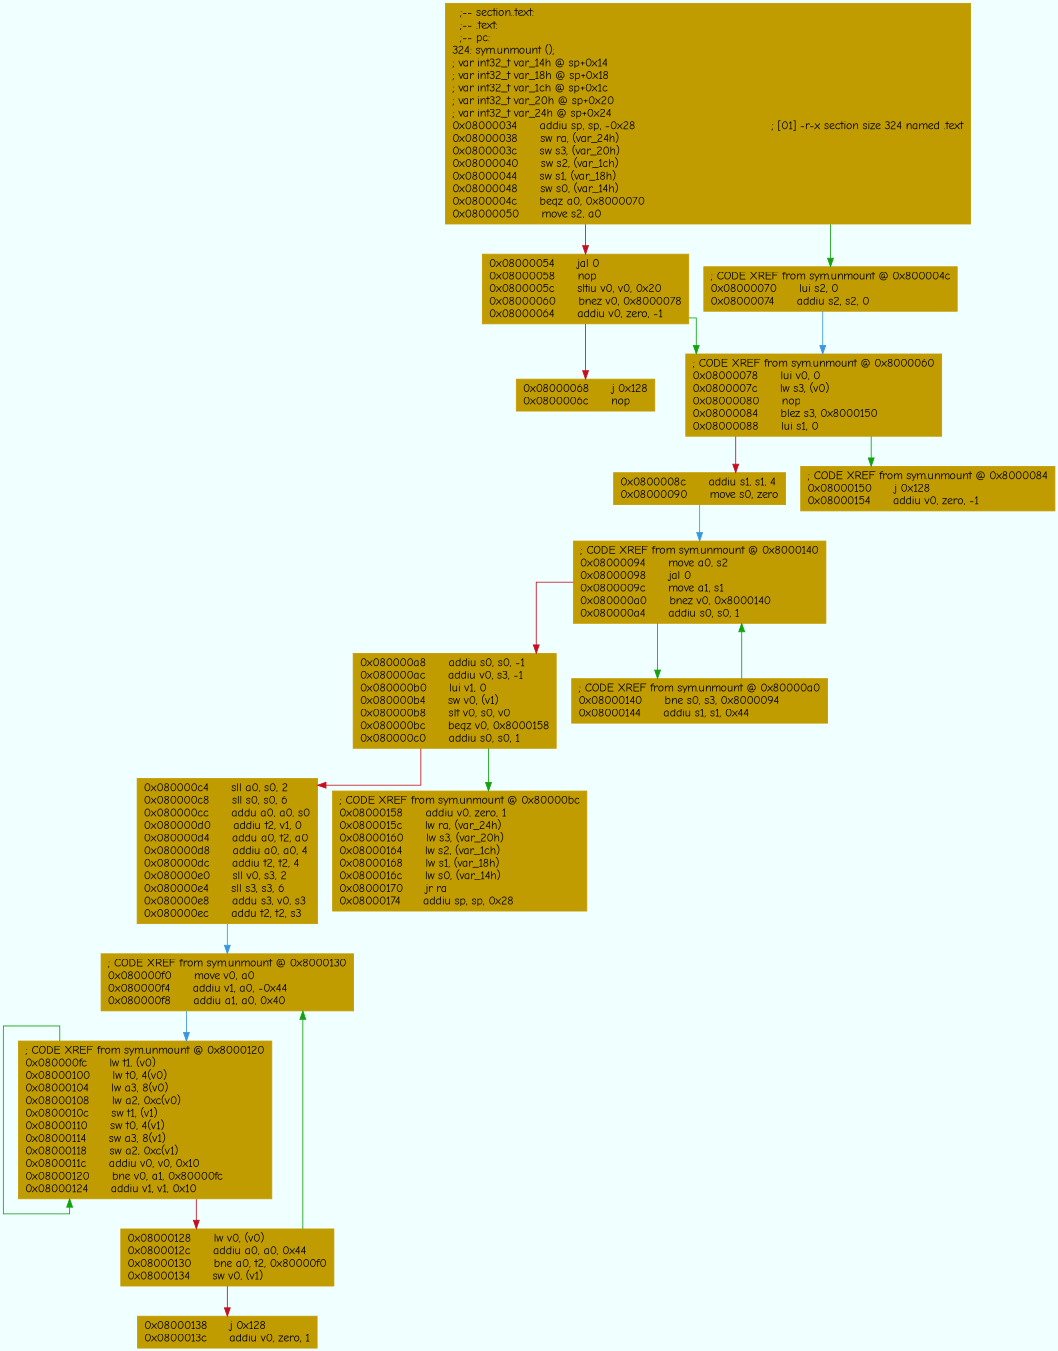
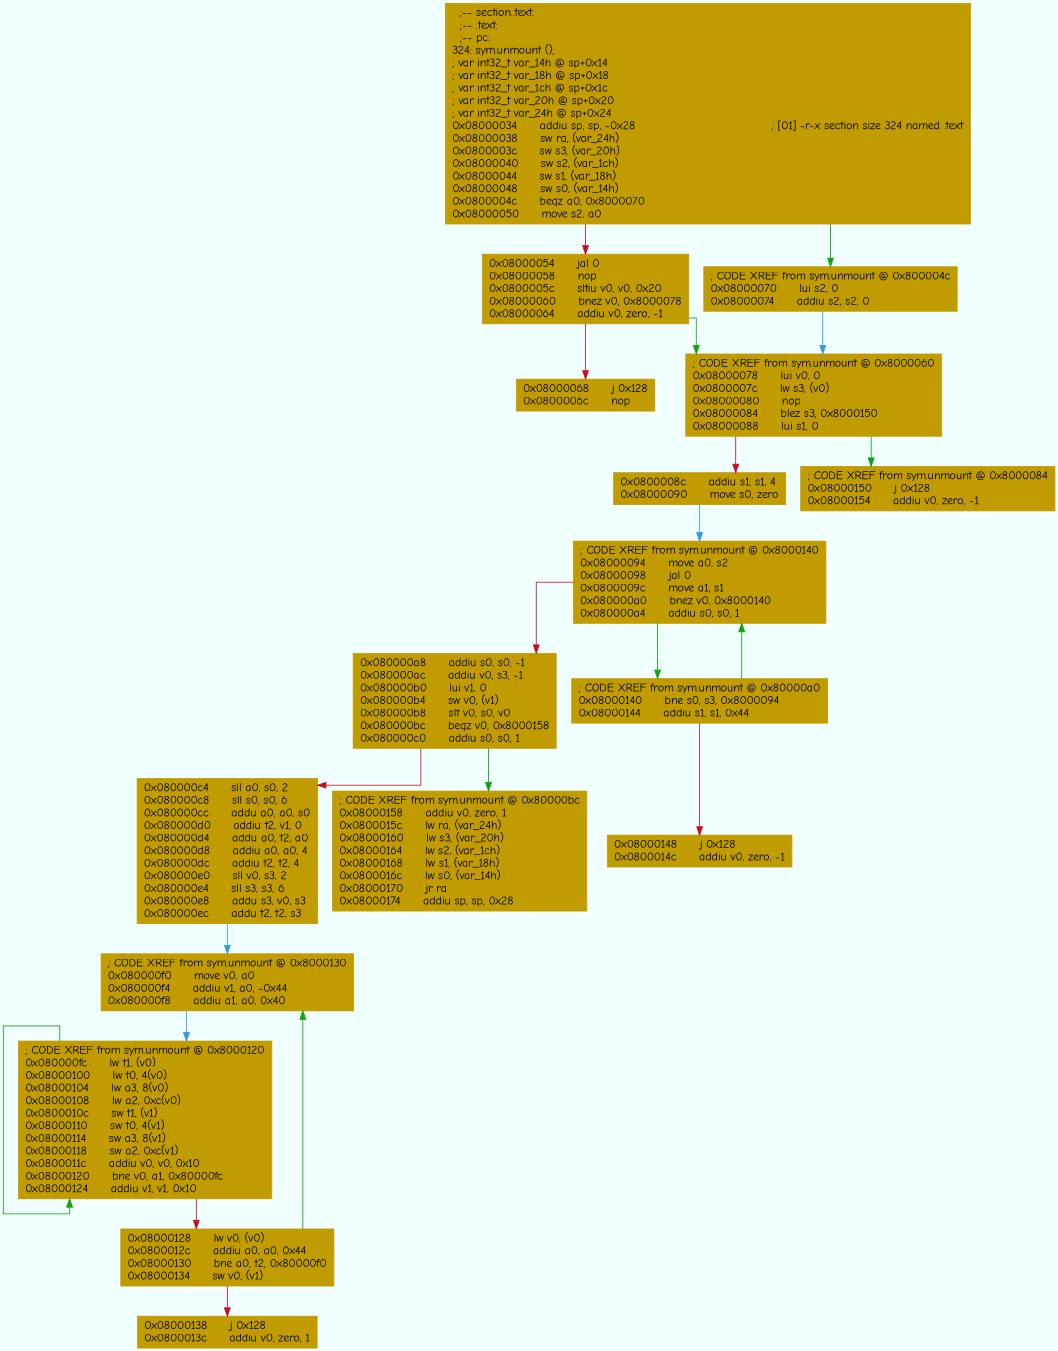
node "0x08000148      j 0x128 0x0800014c      addiu v0, zero, -1": added
